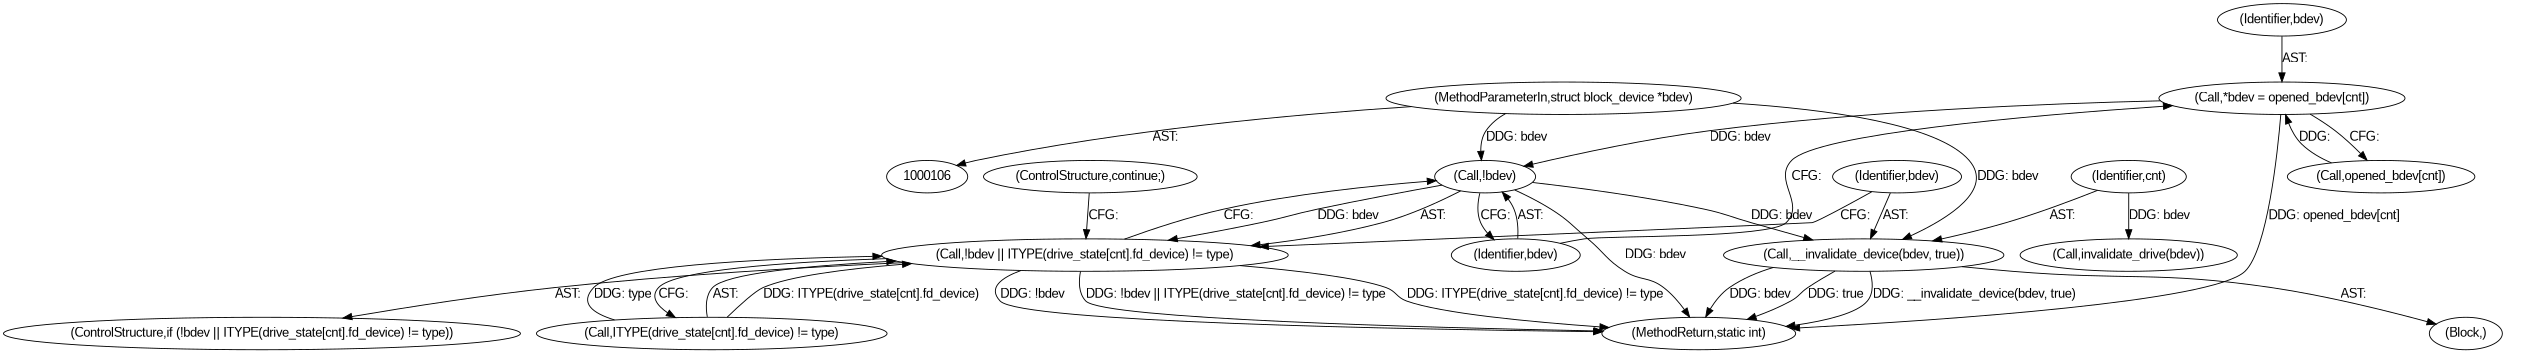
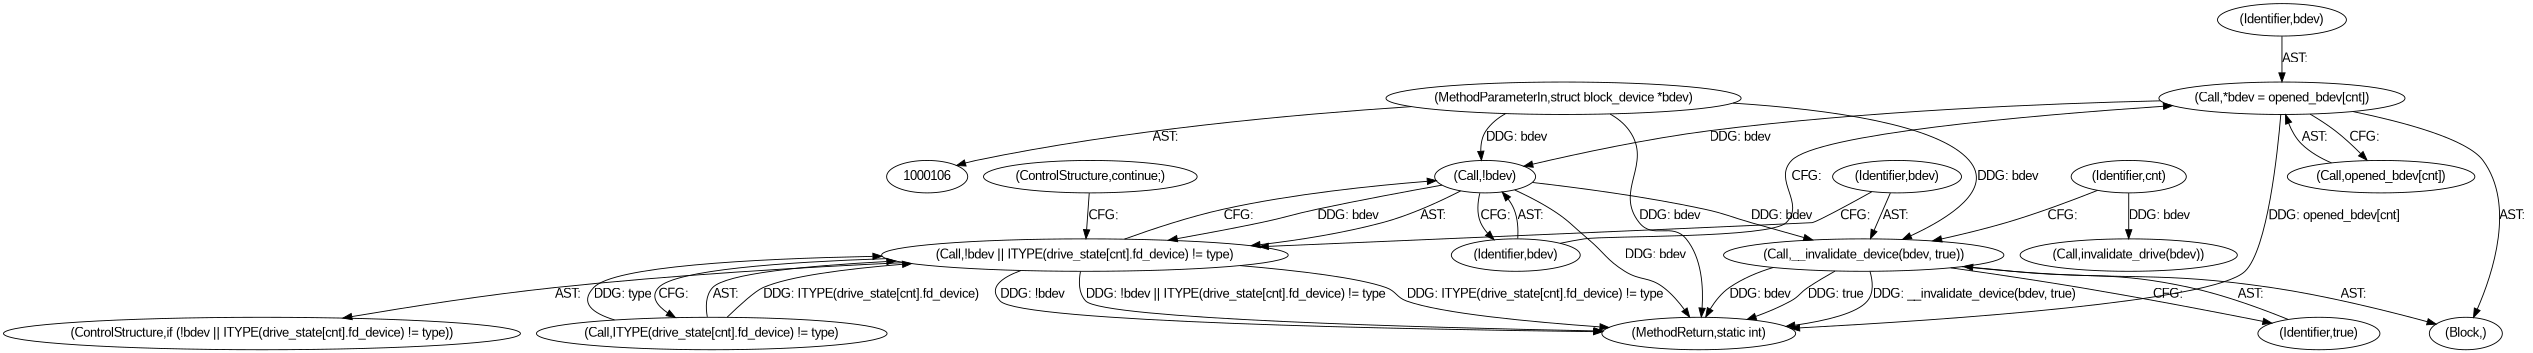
edge "(Call,opened_bdev[cnt])" -> "(Call,*bdev = opened_bdev[cnt])": label "DDG: " -> "AST: "
edge "(Call,*bdev = opened_bdev[cnt])" -> "(Block,)": added, label "AST:"
edge "(Identifier,cnt)" -> "(Call,__invalidate_device(bdev, true))": label "AST: " -> "CFG: "
edge "(MethodParameterIn,struct block_device *bdev)" -> "(MethodReturn,static int)": added, label "DDG: bdev"
node "(Identifier,true)": added
